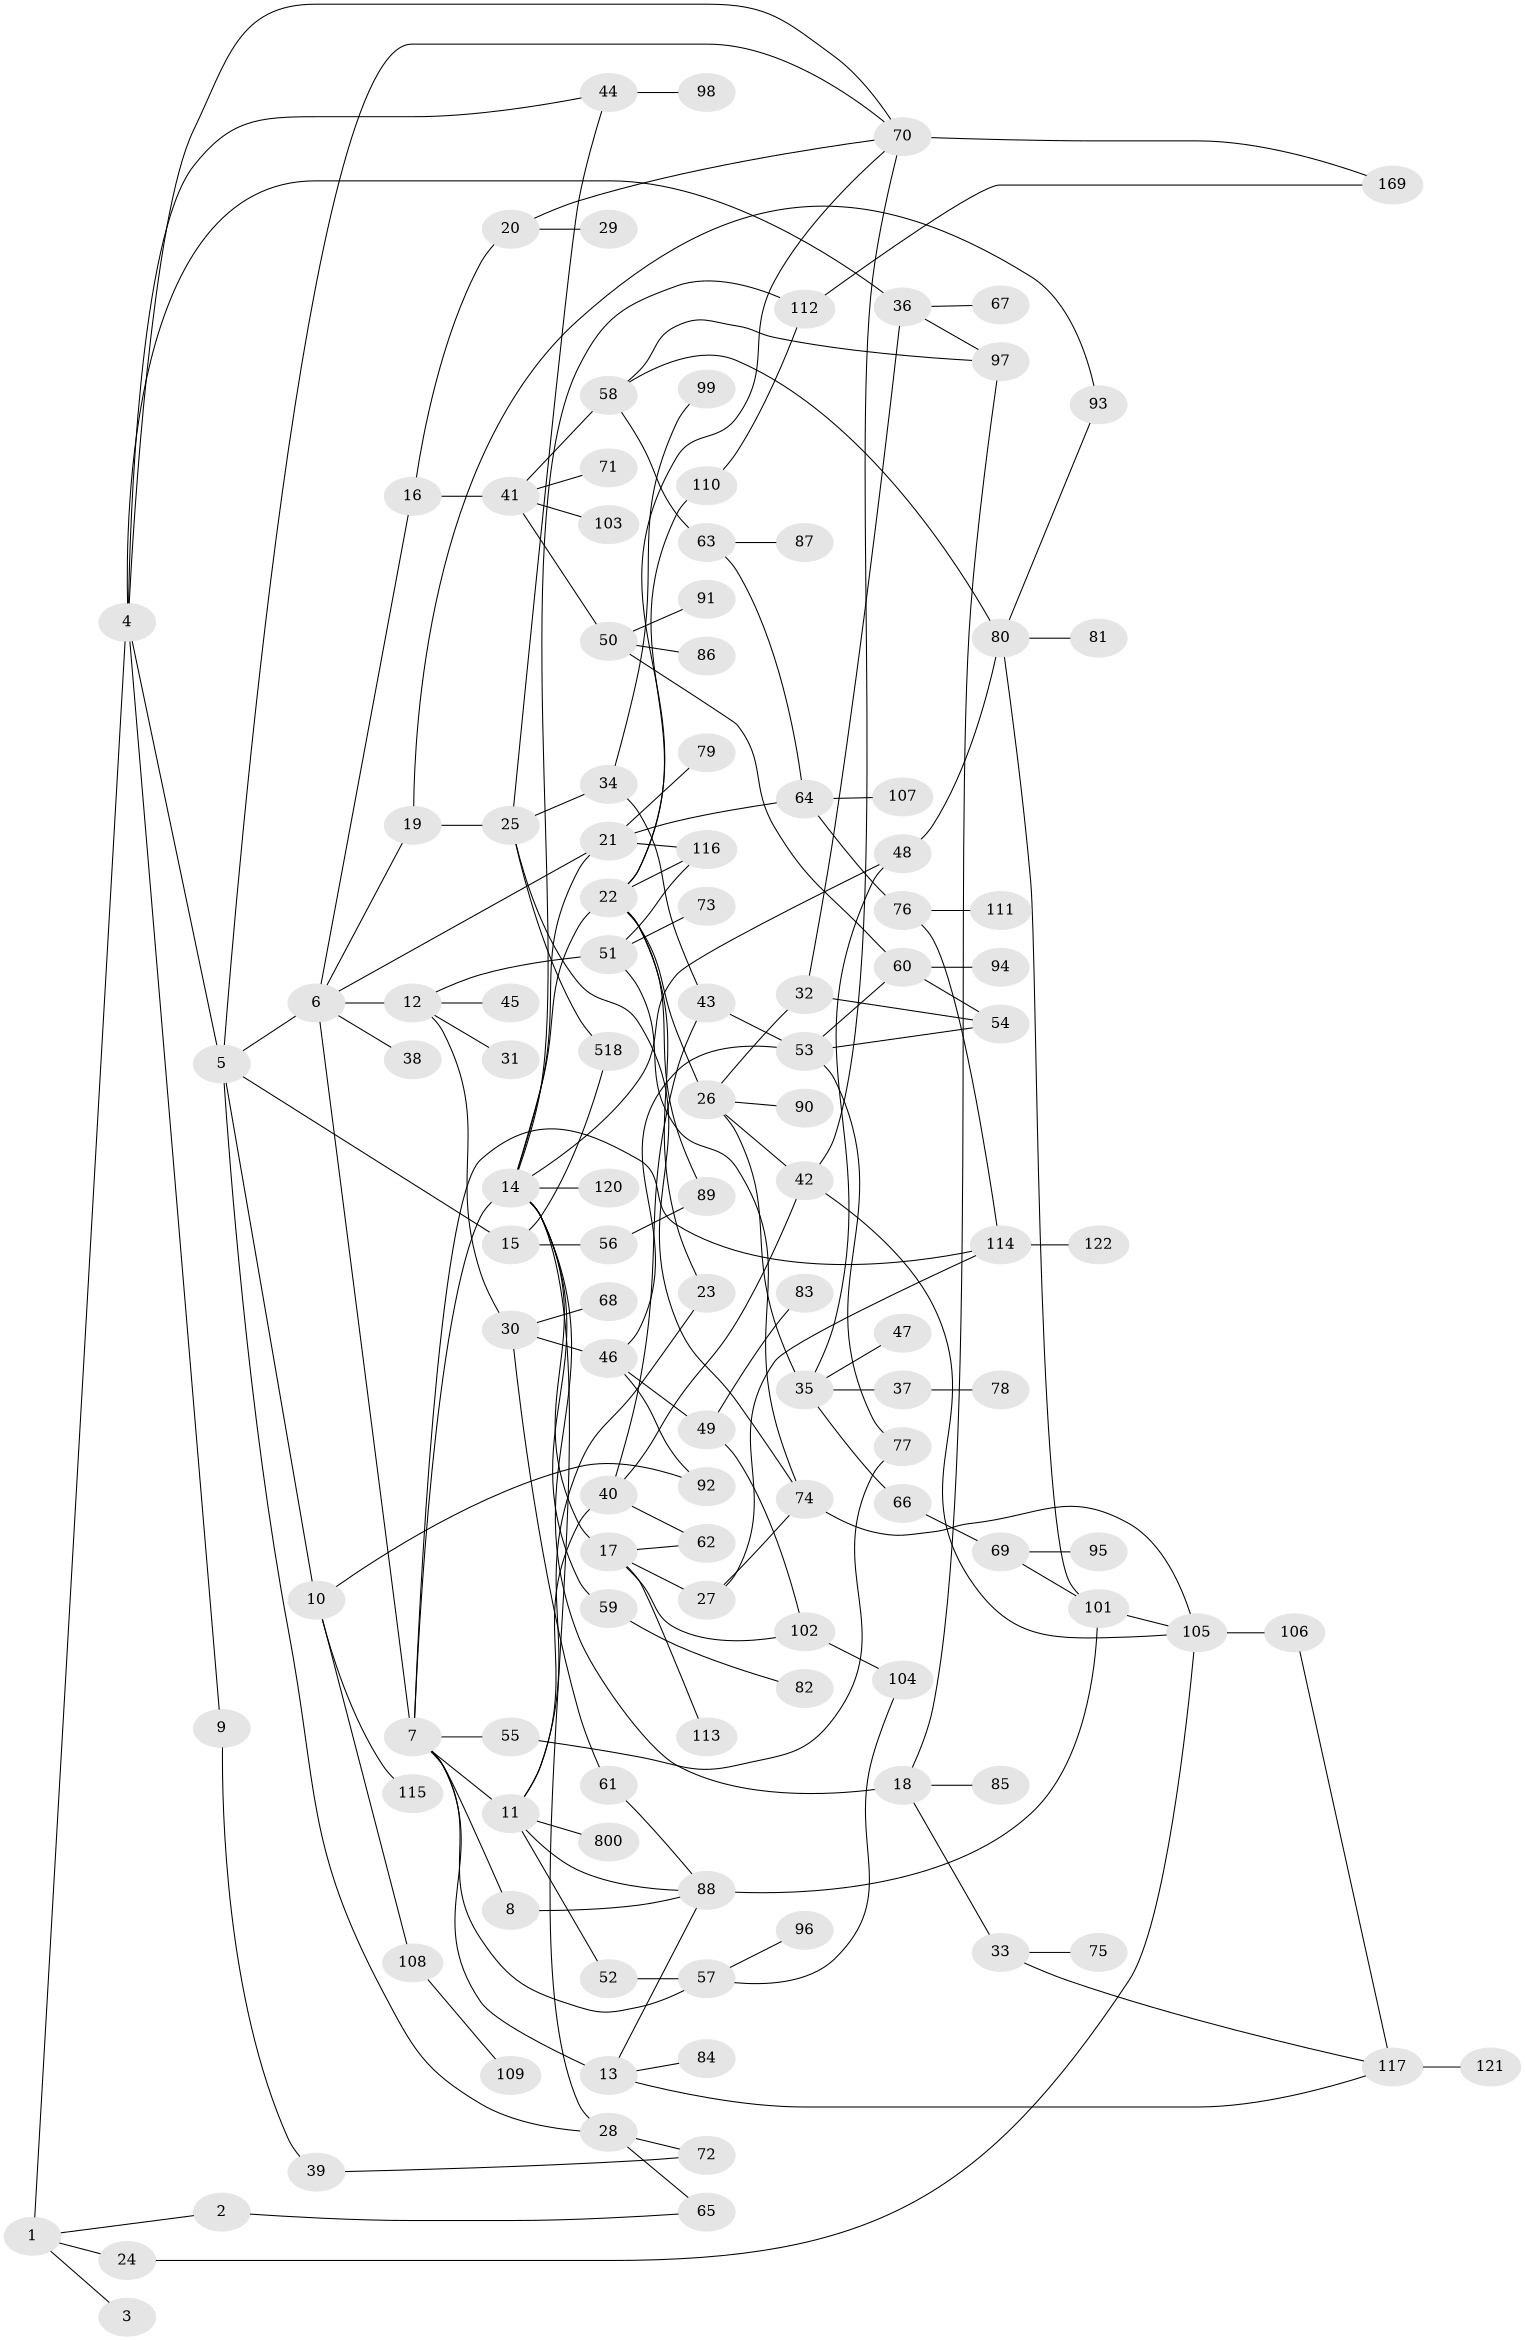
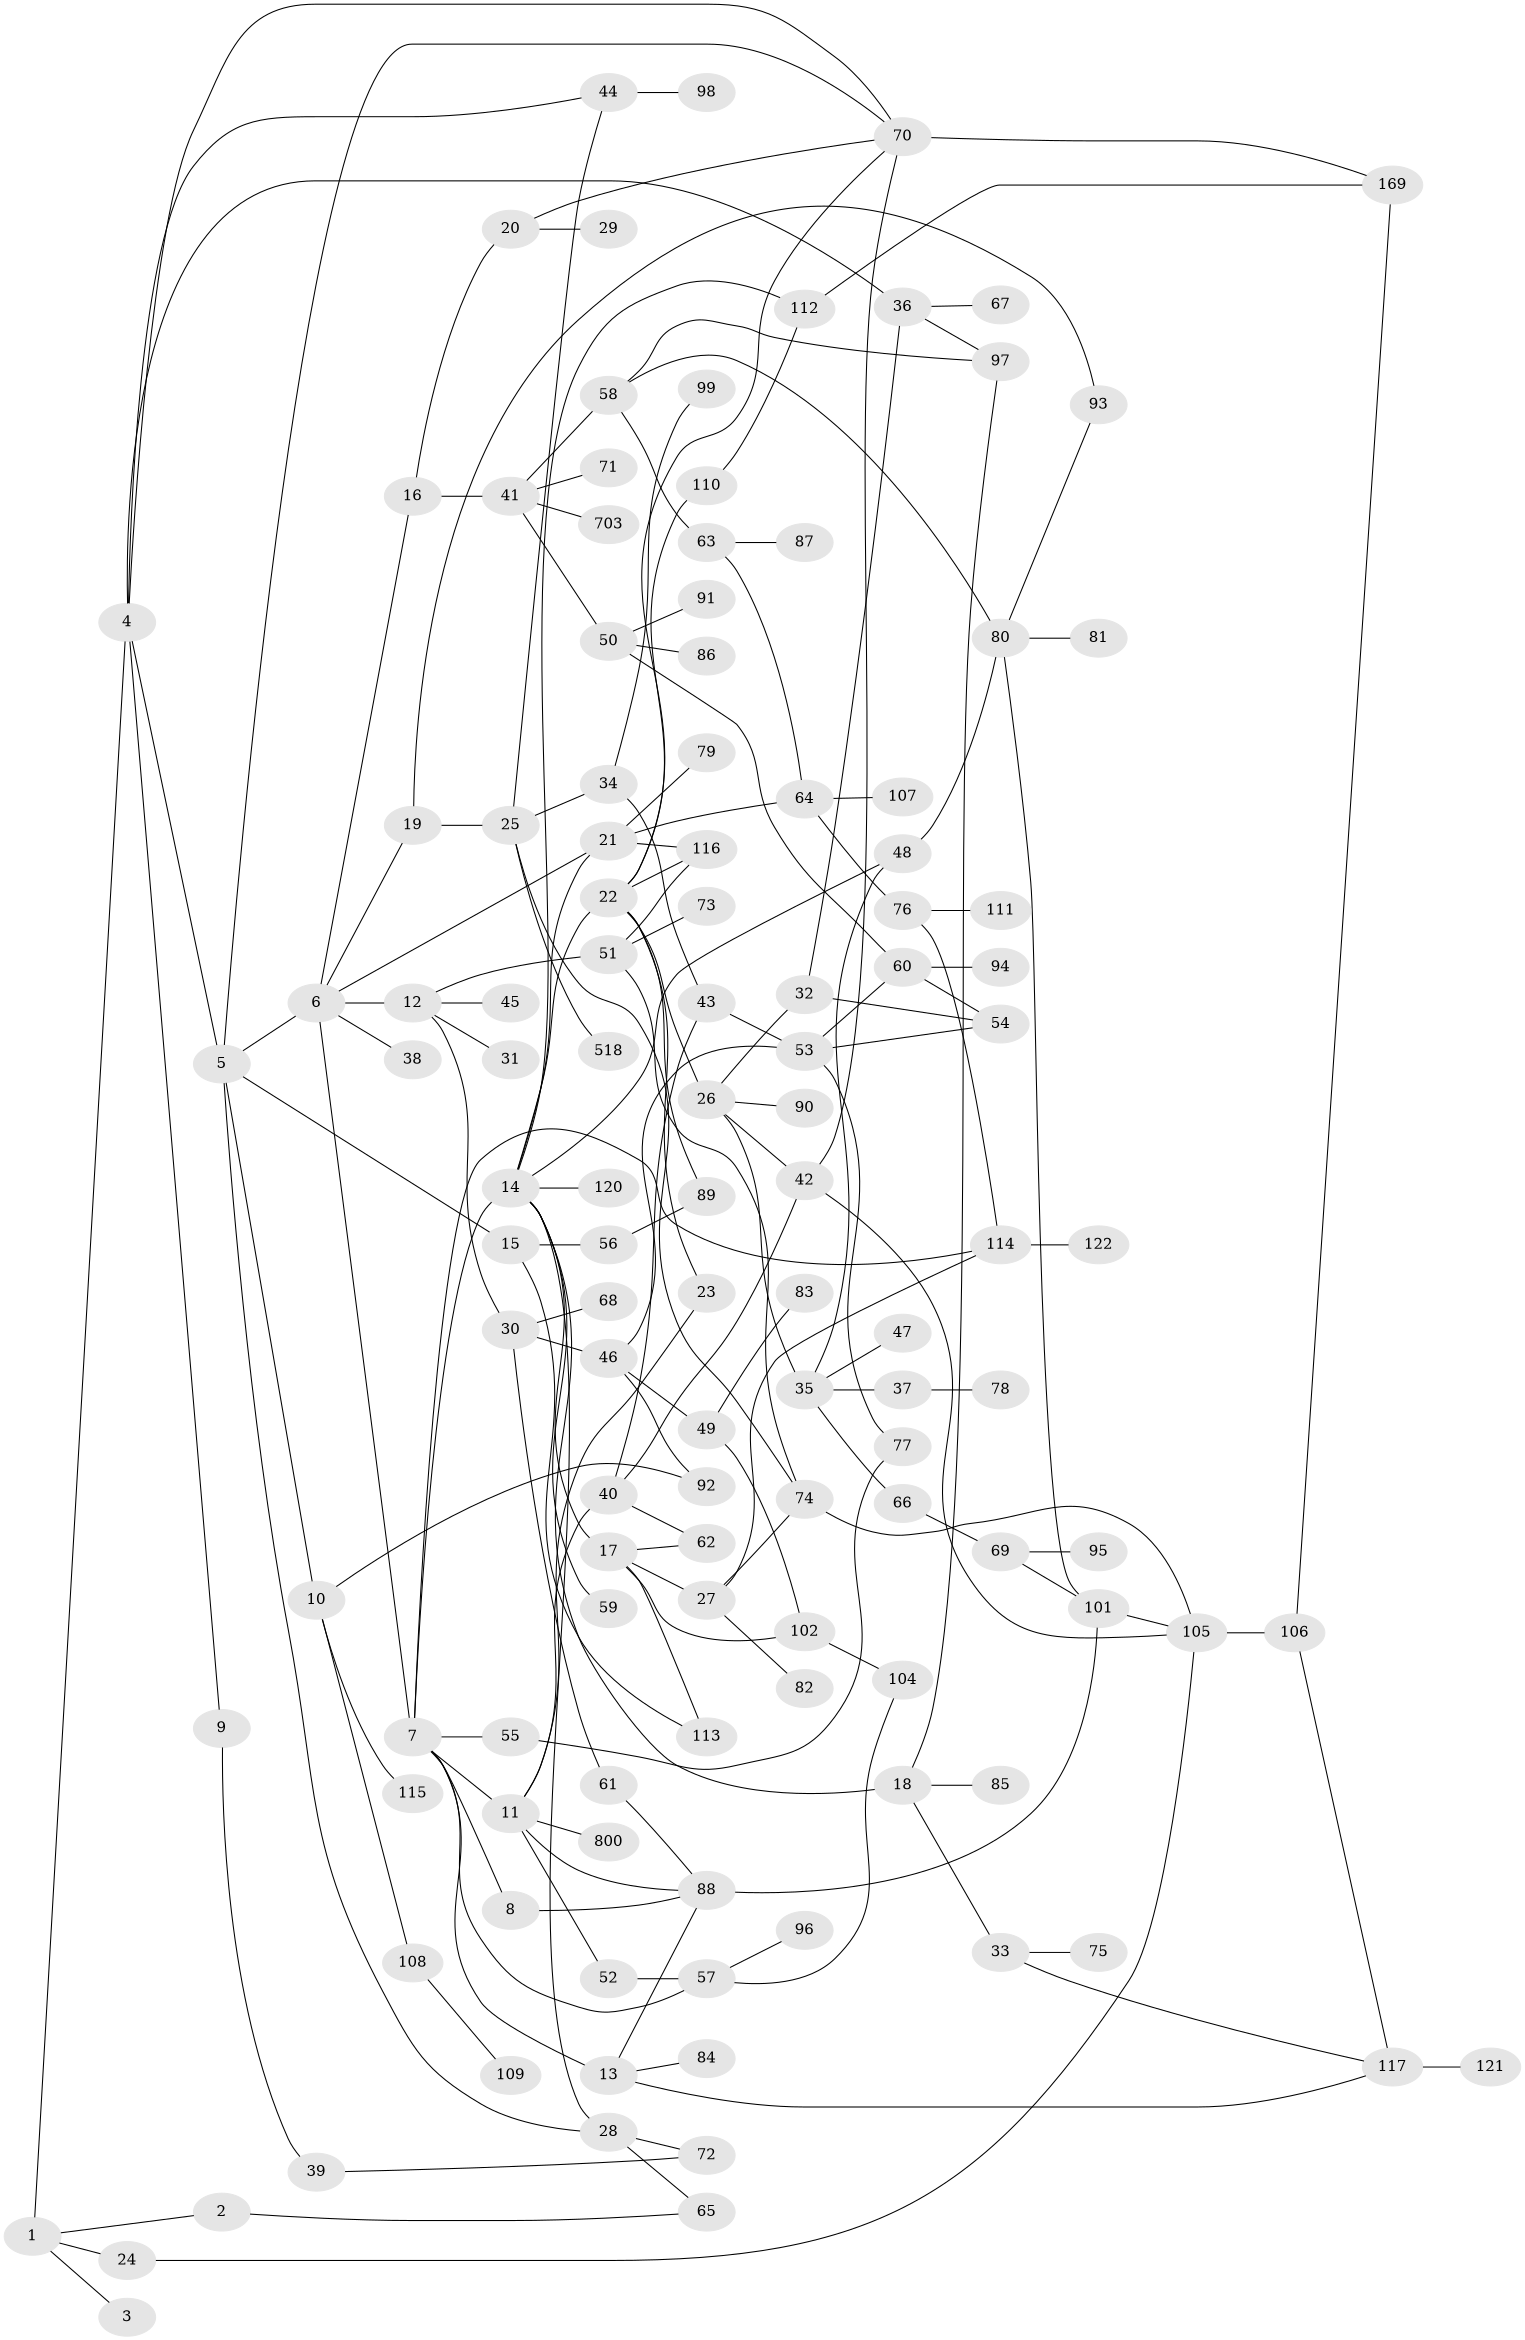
node "103": label "103" -> "703"
edge "169" -- "106": added
edge "518" -- "15": now "113" -- "15"
edge "59" -- "82": now "27" -- "82"
